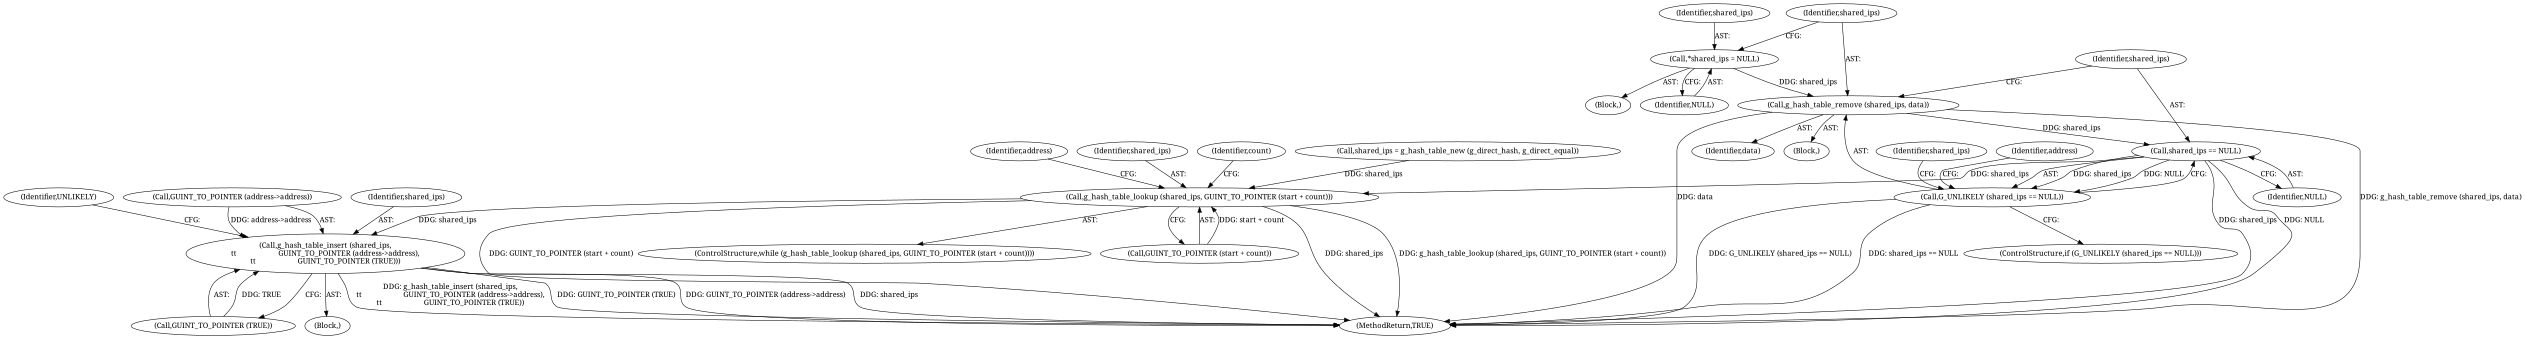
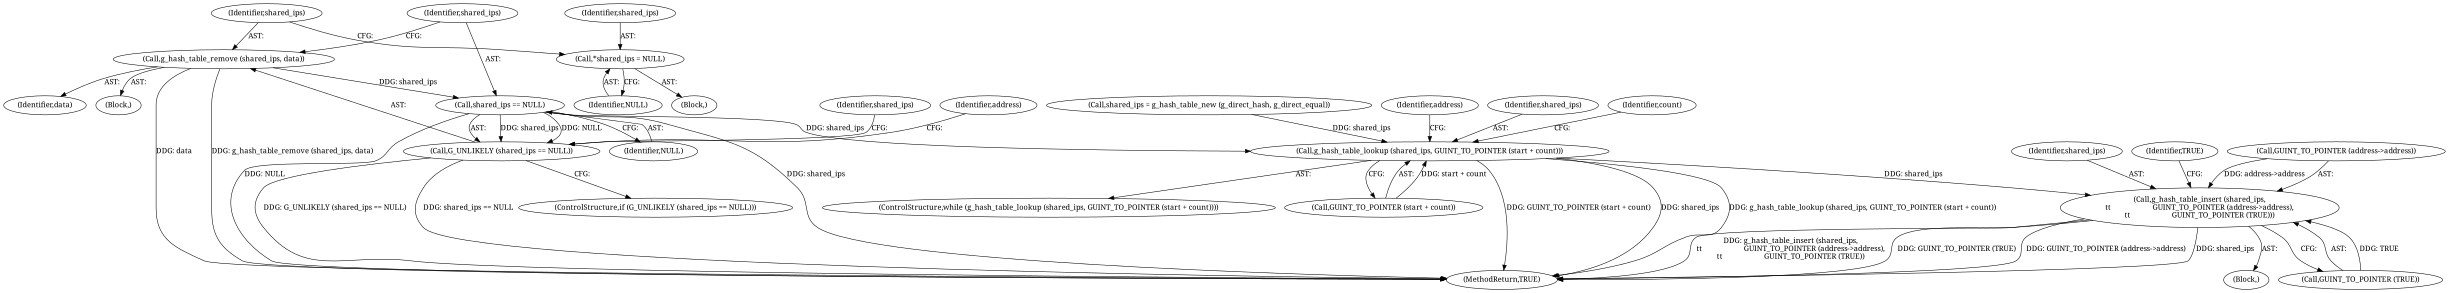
edge "(Call,*shared_ips = NULL)" -> "(Call,g_hash_table_remove (shared_ips, data))": removed, label "DDG: shared_ips"
edge "(Call,G_UNLIKELY (shared_ips == NULL))" -> "(Call,shared_ips == NULL)": removed, label "CFG:"
node "(Identifier,UNLIKELY)": label "(Identifier,UNLIKELY)" -> "(Identifier,TRUE)"
